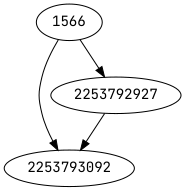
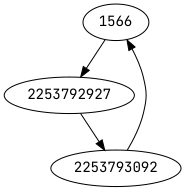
edge "1566" -> "2253793092": reversed
